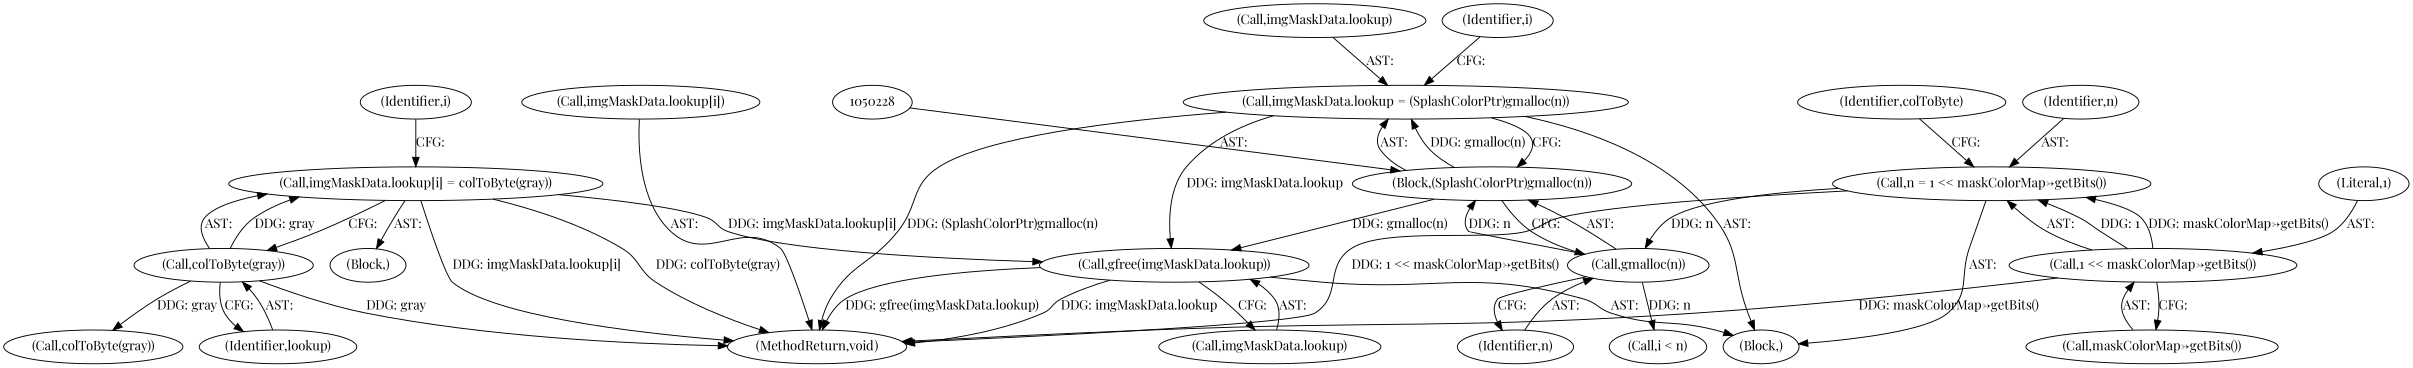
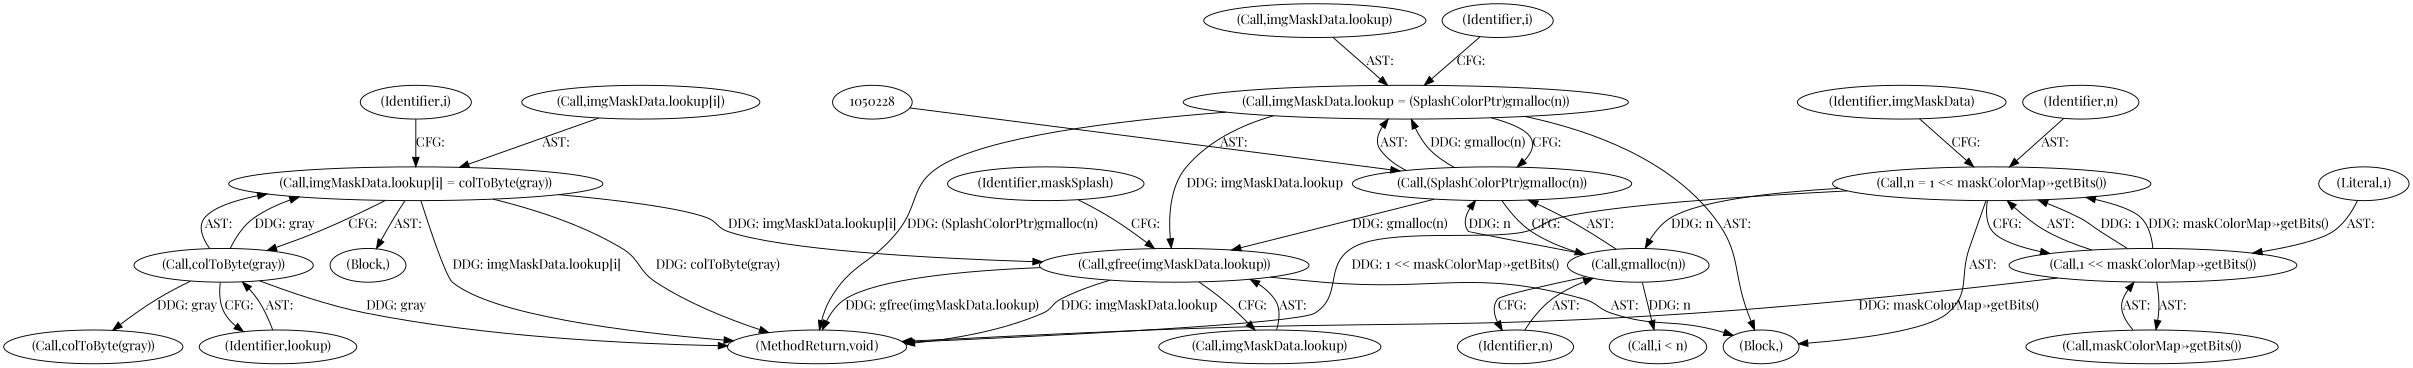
node "(Identifier,colToByte)": label "(Identifier,colToByte)" -> "(Identifier,imgMaskData)"
node "(Identifier,maskSplash)": added
node "(Block,(SplashColorPtr)gmalloc(n))": label "(Block,(SplashColorPtr)gmalloc(n))" -> "(Call,(SplashColorPtr)gmalloc(n))"
edge "(Call,n = 1 << maskColorMap->getBits())" -> "(Call,1 << maskColorMap->getBits())": added, label "CFG:"
edge "(Call,imgMaskData.lookup[i])" -> "(MethodReturn,void)": now "(Call,imgMaskData.lookup[i])" -> "(Call,imgMaskData.lookup[i] = colToByte(gray))"
edge "(Call,1 << maskColorMap->getBits())" -> "(Call,maskColorMap->getBits())": label "CFG: " -> "AST: "
